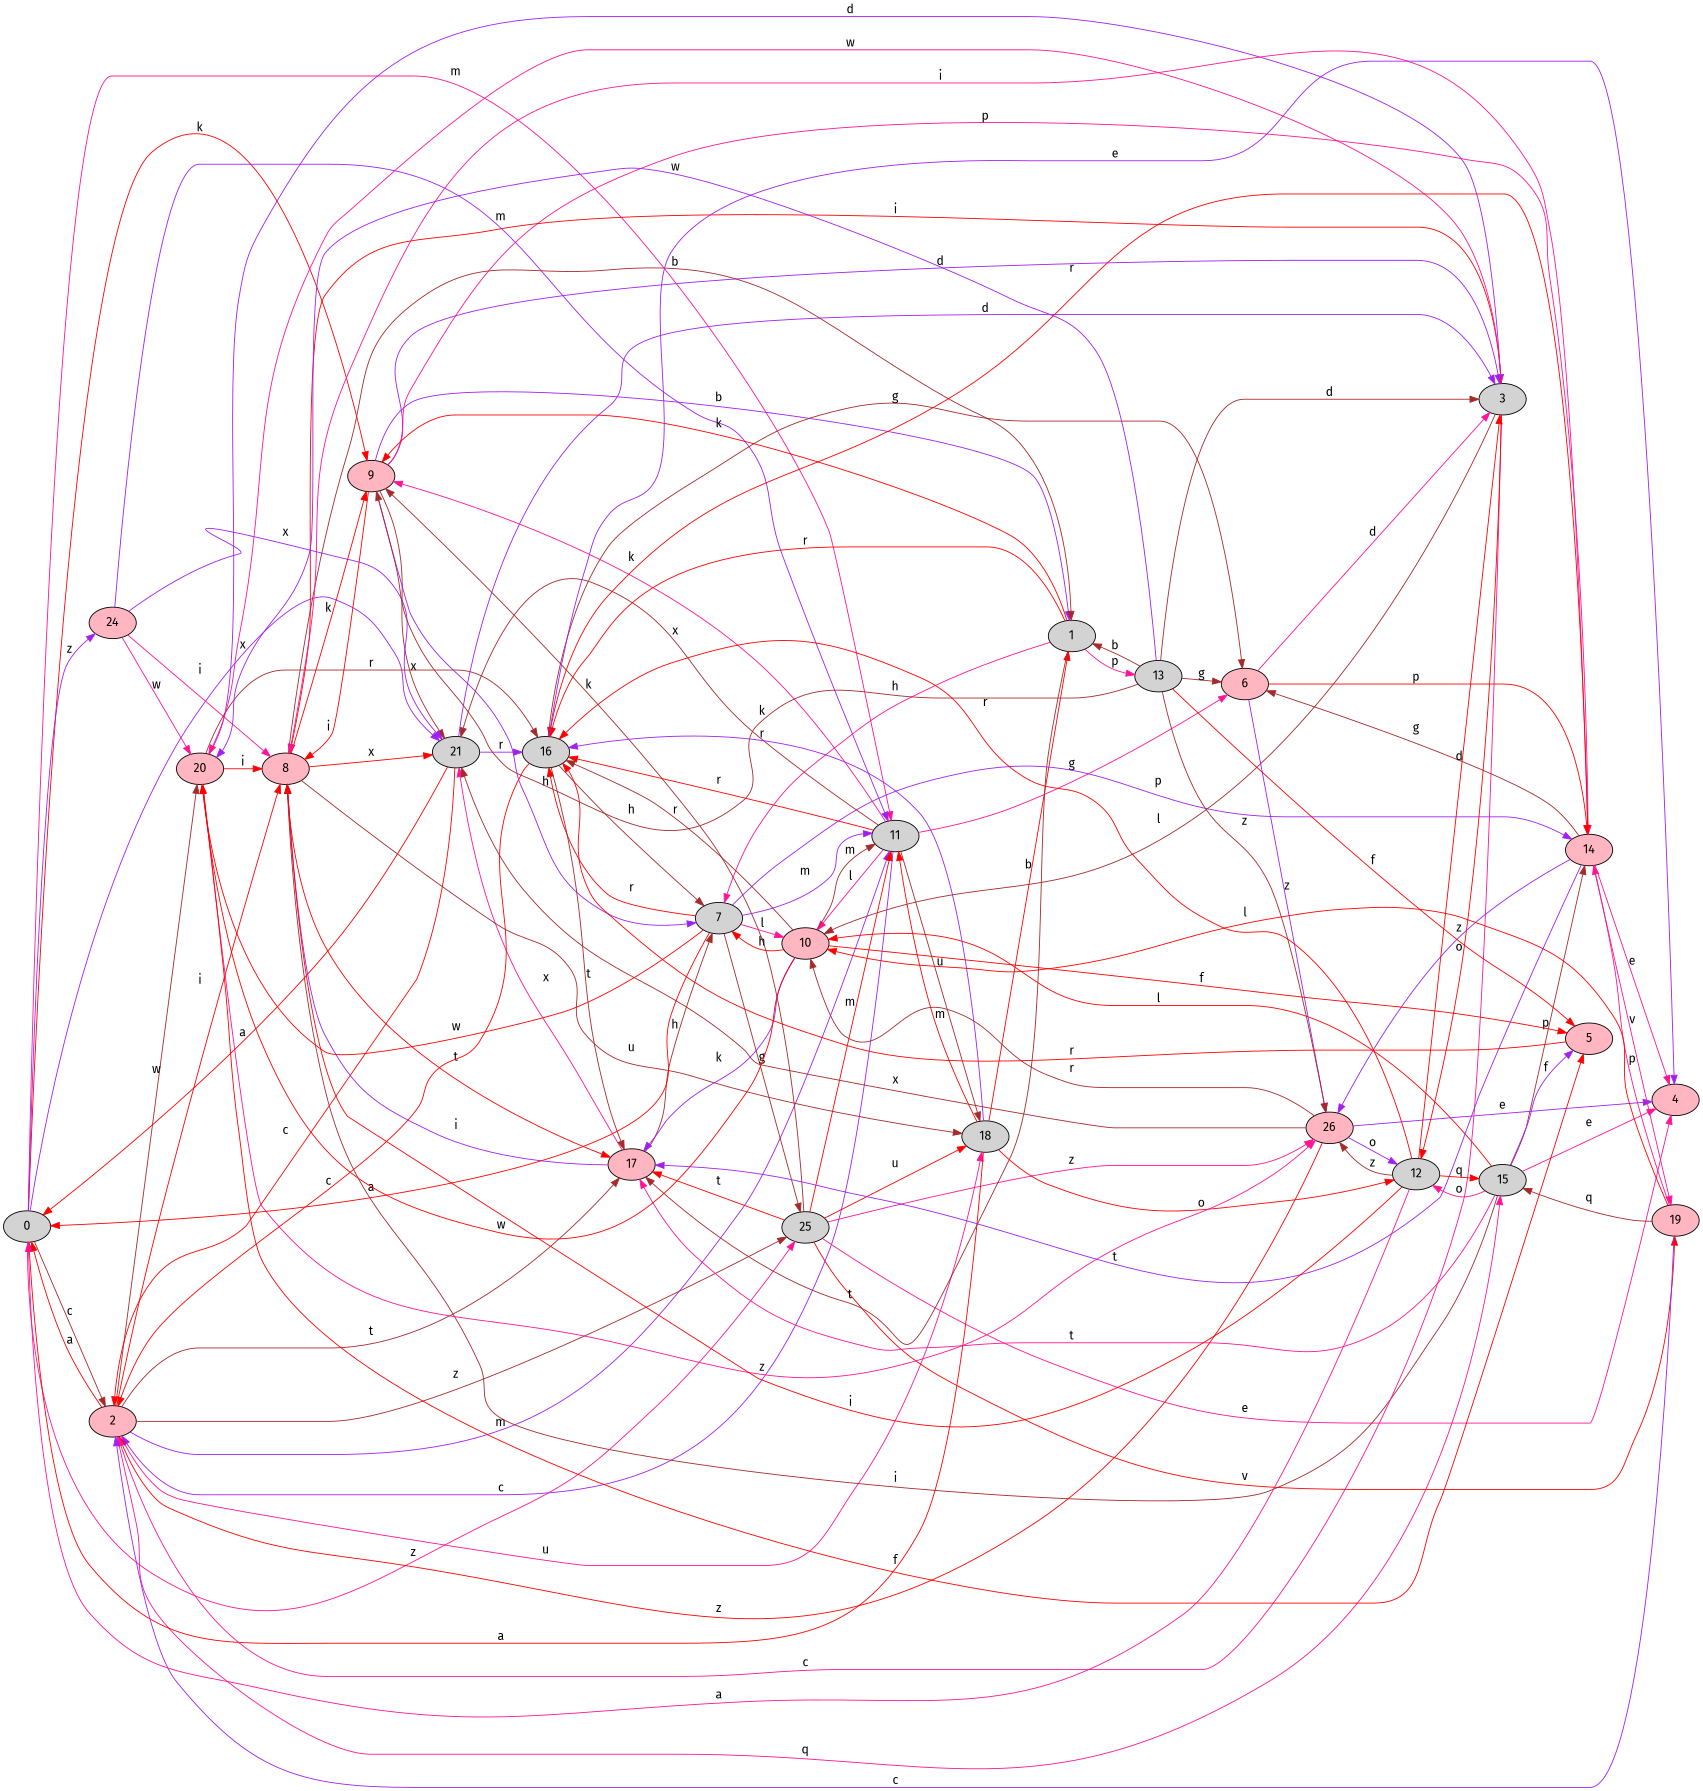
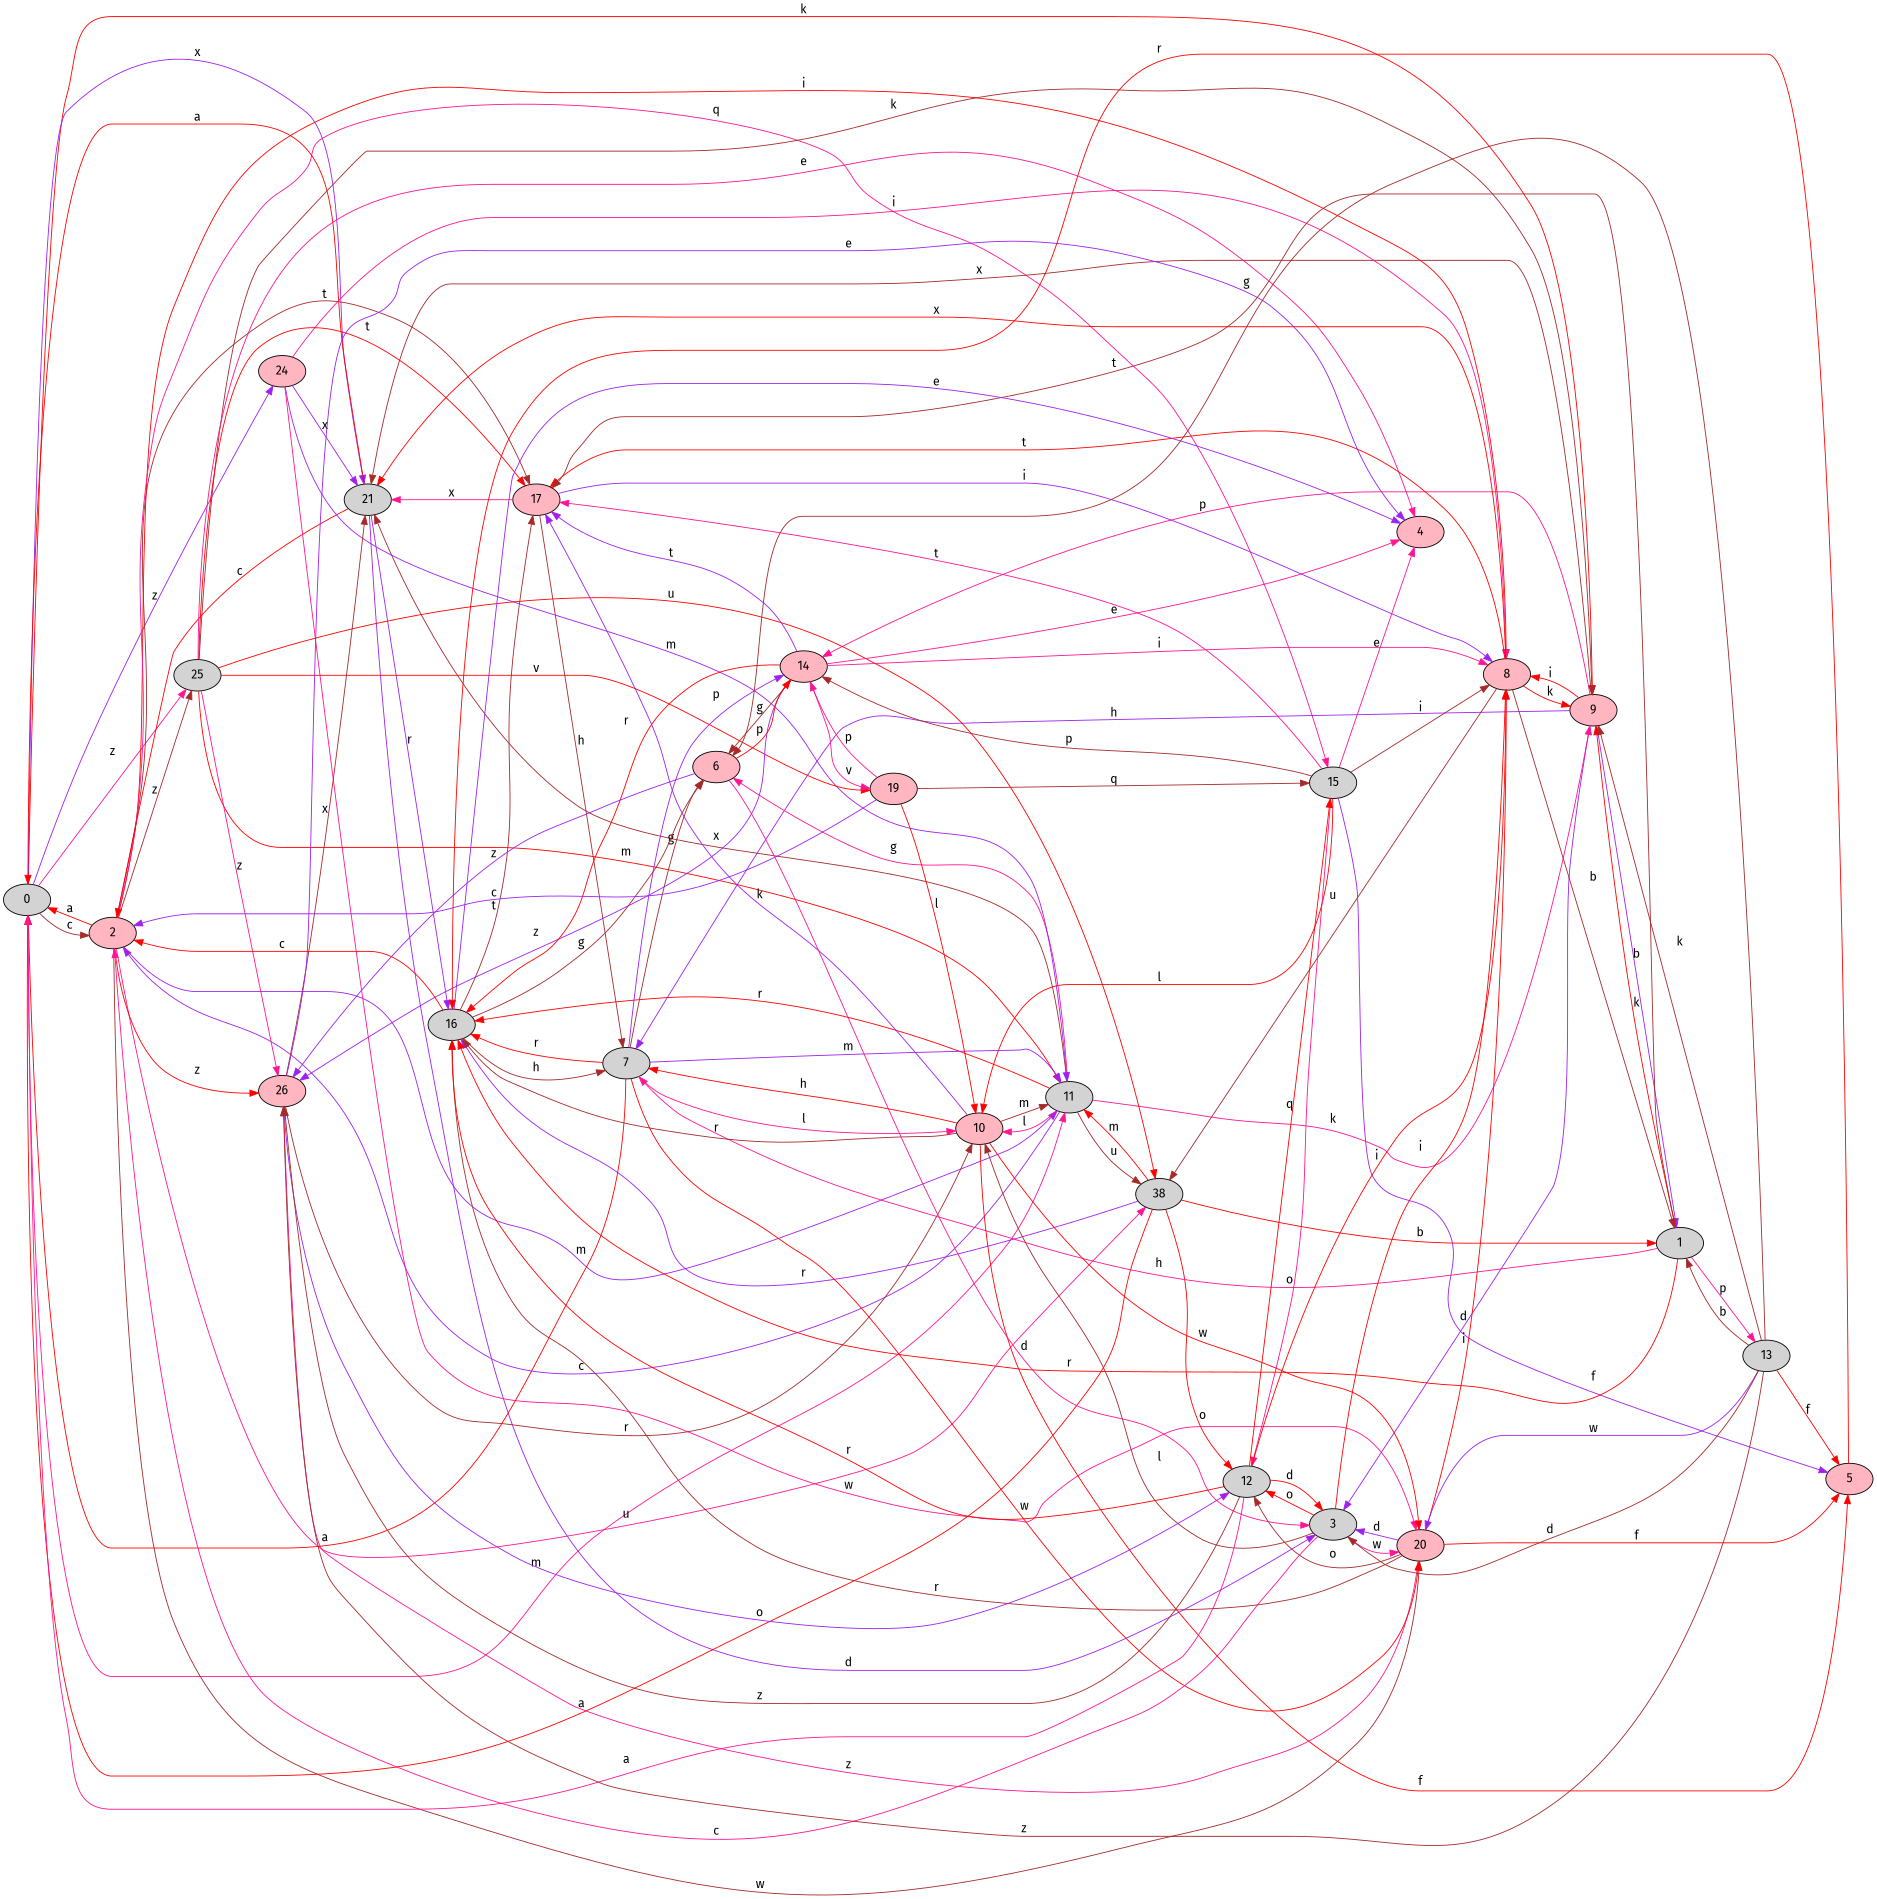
edge "7" -> "25": now "7" -> "6"
node "18": label "18" -> "38"
edge "20" -> "12": added, label "o"
edge "26" -> "2": reversed
